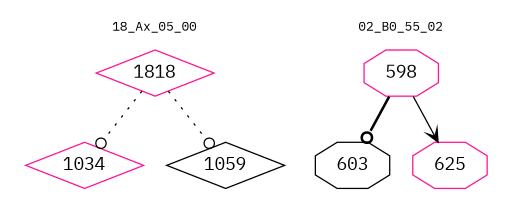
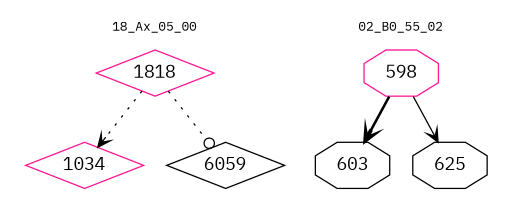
edge "598" -> "603": arrowhead odot -> vee
edge "1818" -> "1034": arrowhead odot -> vee
node "1059": label "1059" -> "6059"
node "625": color deeppink -> black
